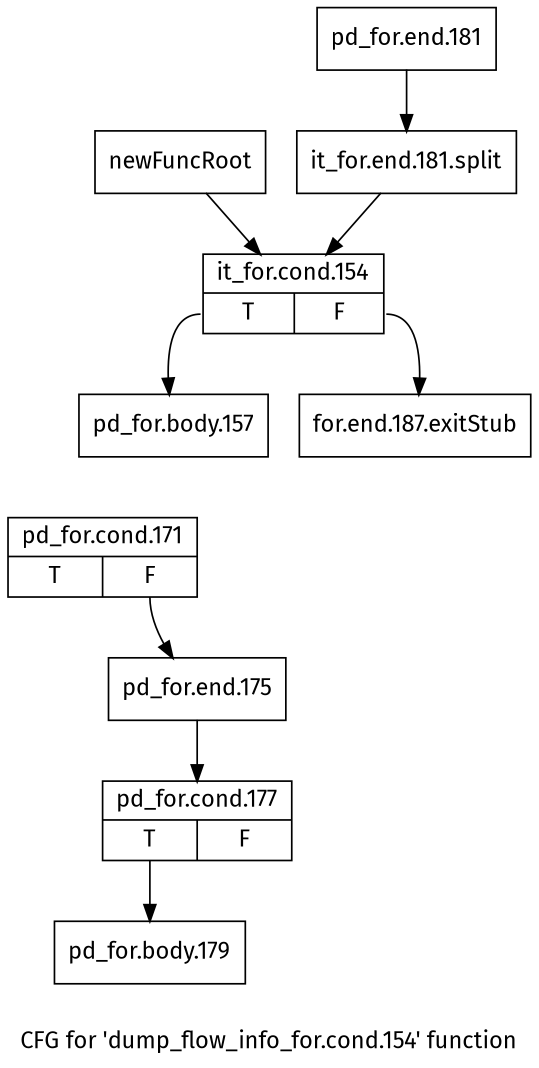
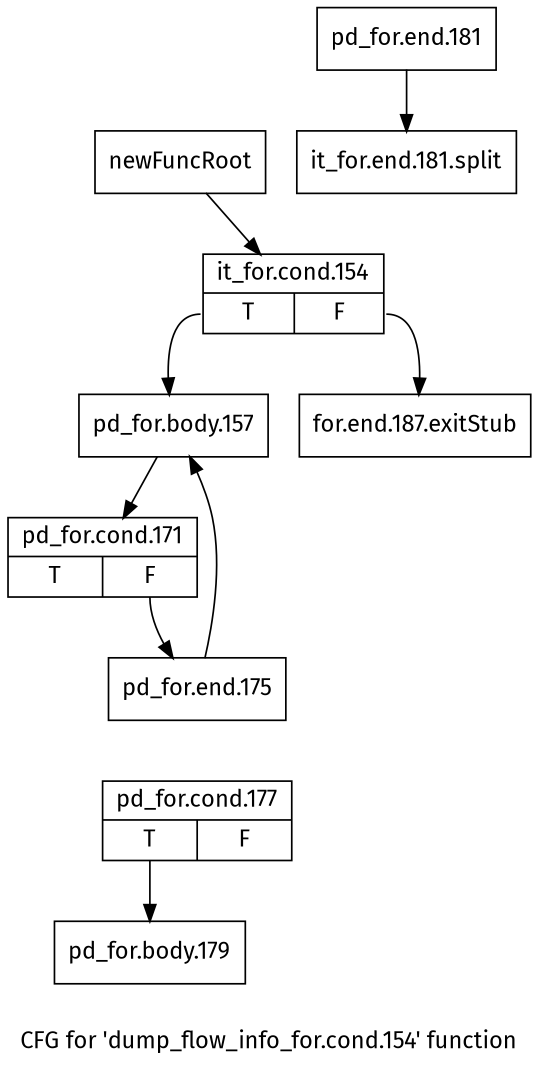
edge "it_for.end.181.split" -> "it_for.cond.154": removed
edge "pd_for.body.157" -> "pd_for.cond.171": added
edge "pd_for.end.175" -> "pd_for.cond.177": now "pd_for.end.175" -> "pd_for.body.157"
